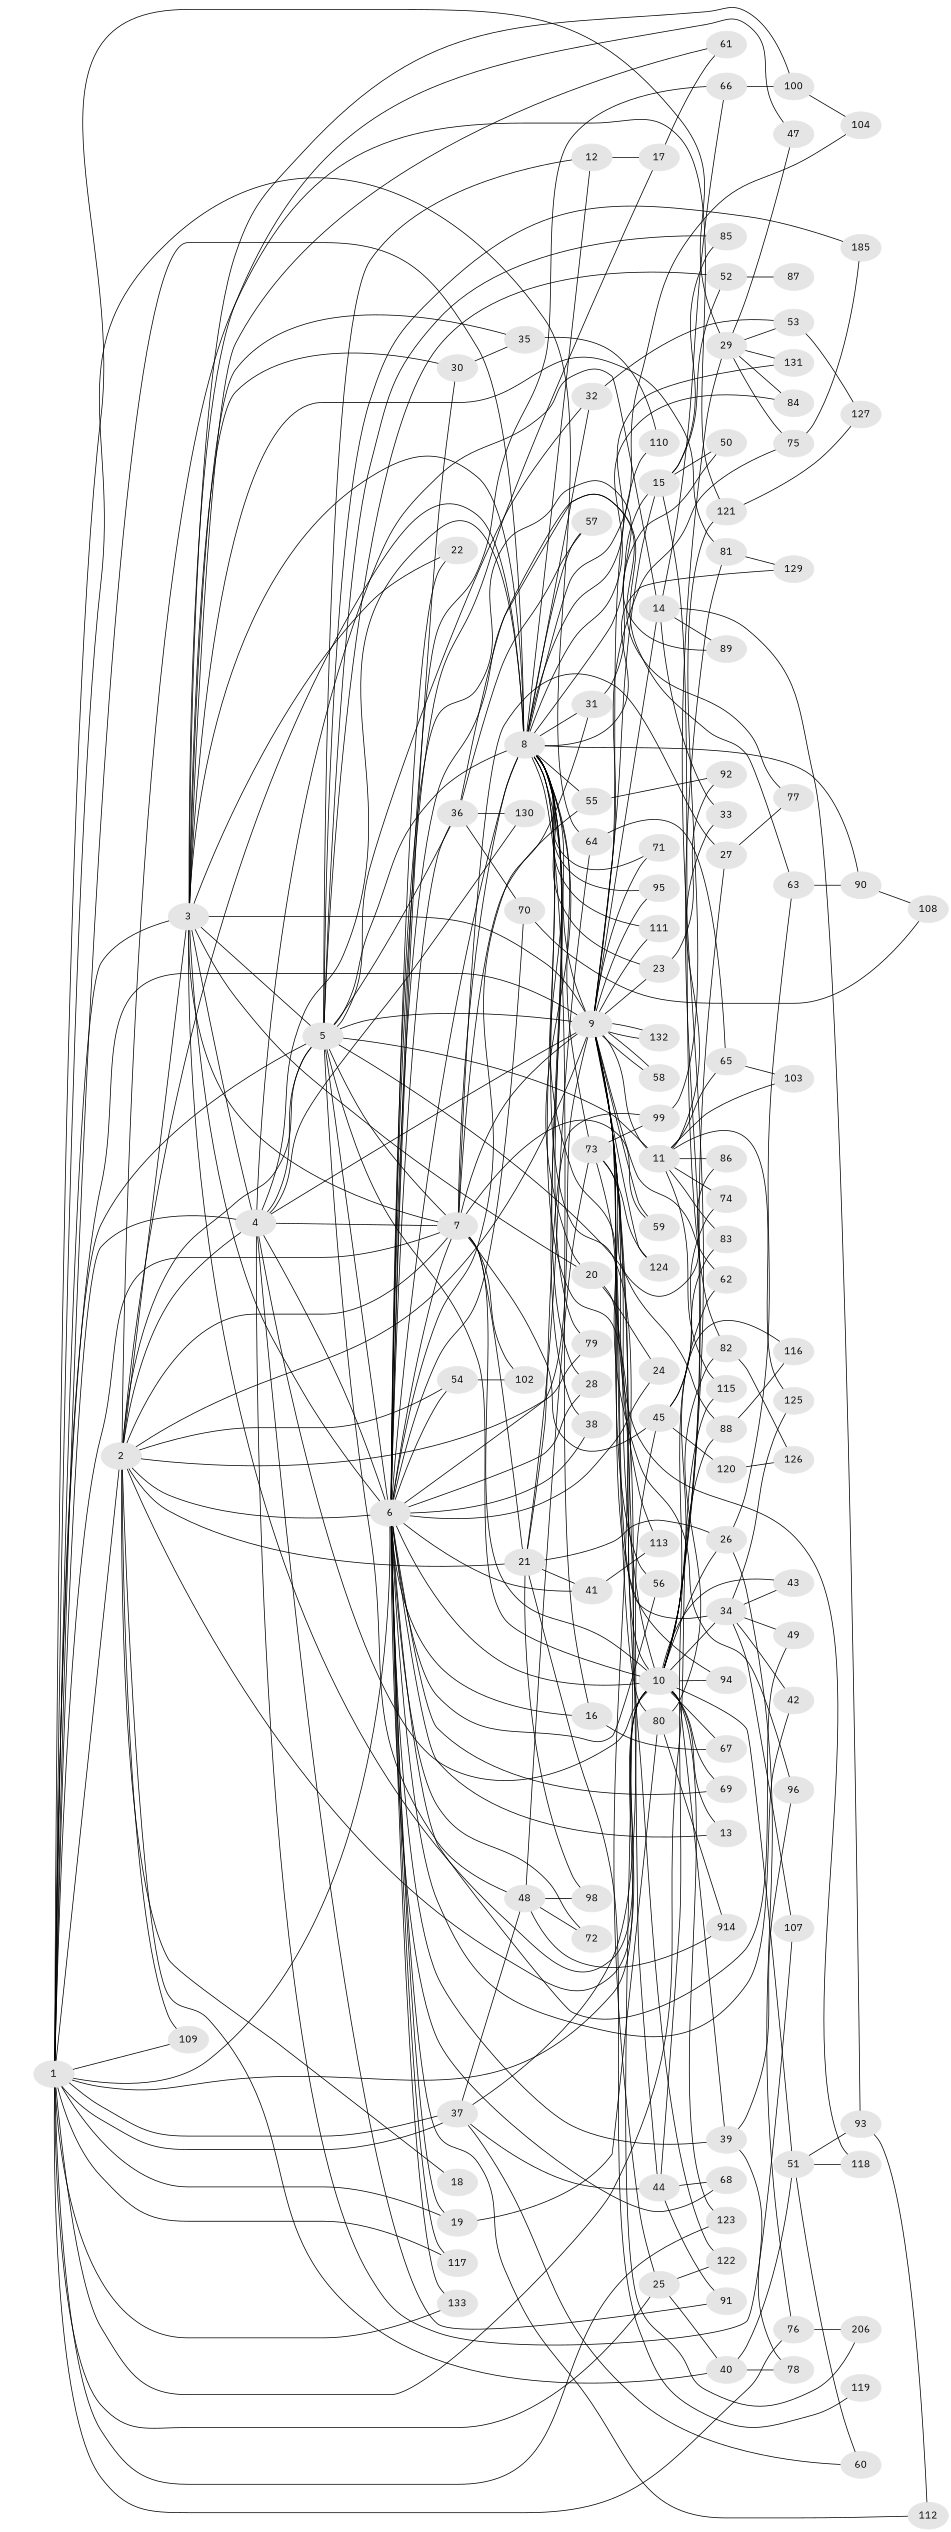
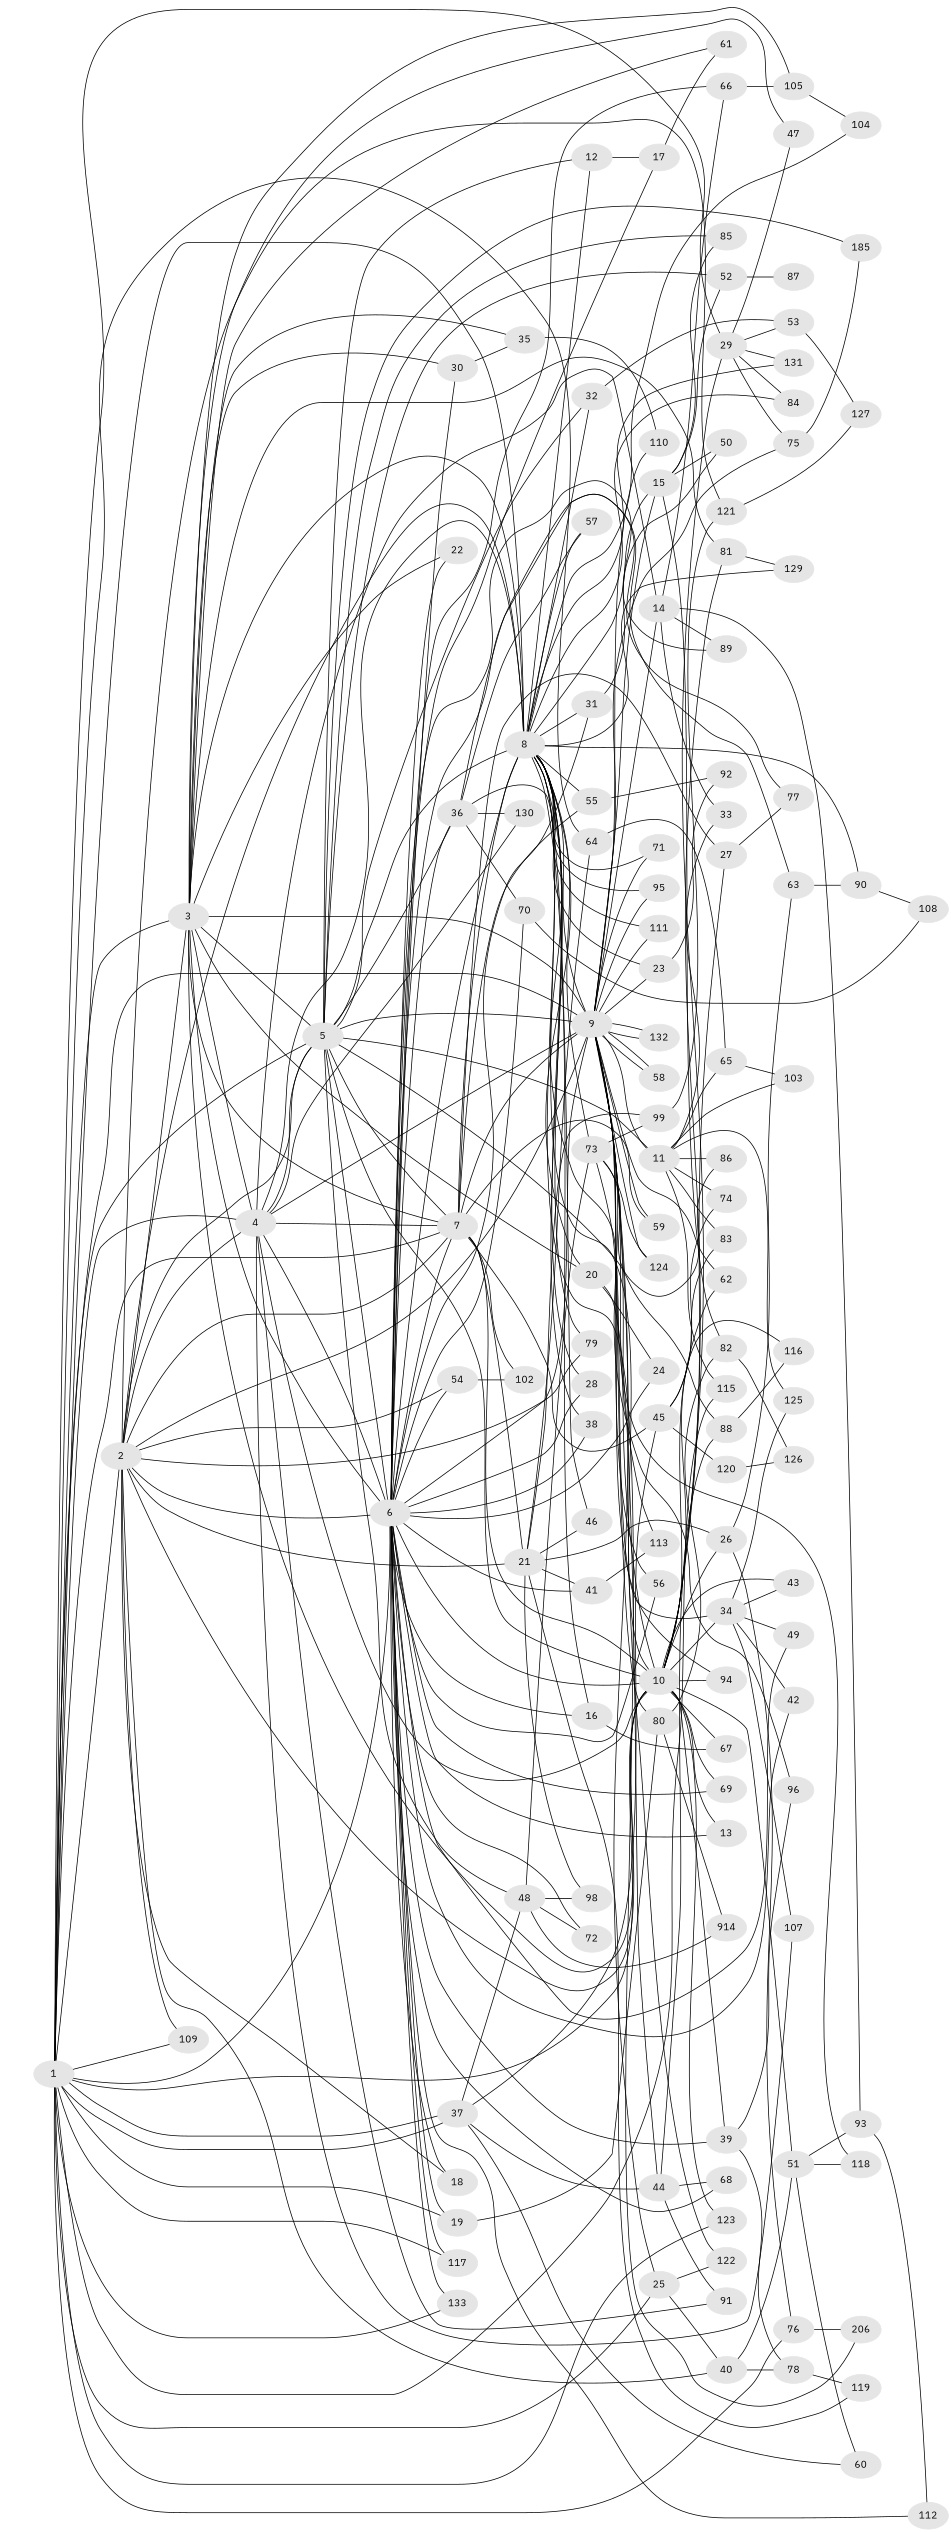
node "100": label "100" -> "105"
node "46": added
edge "6" -- "18": added
edge "78" -- "119": added
